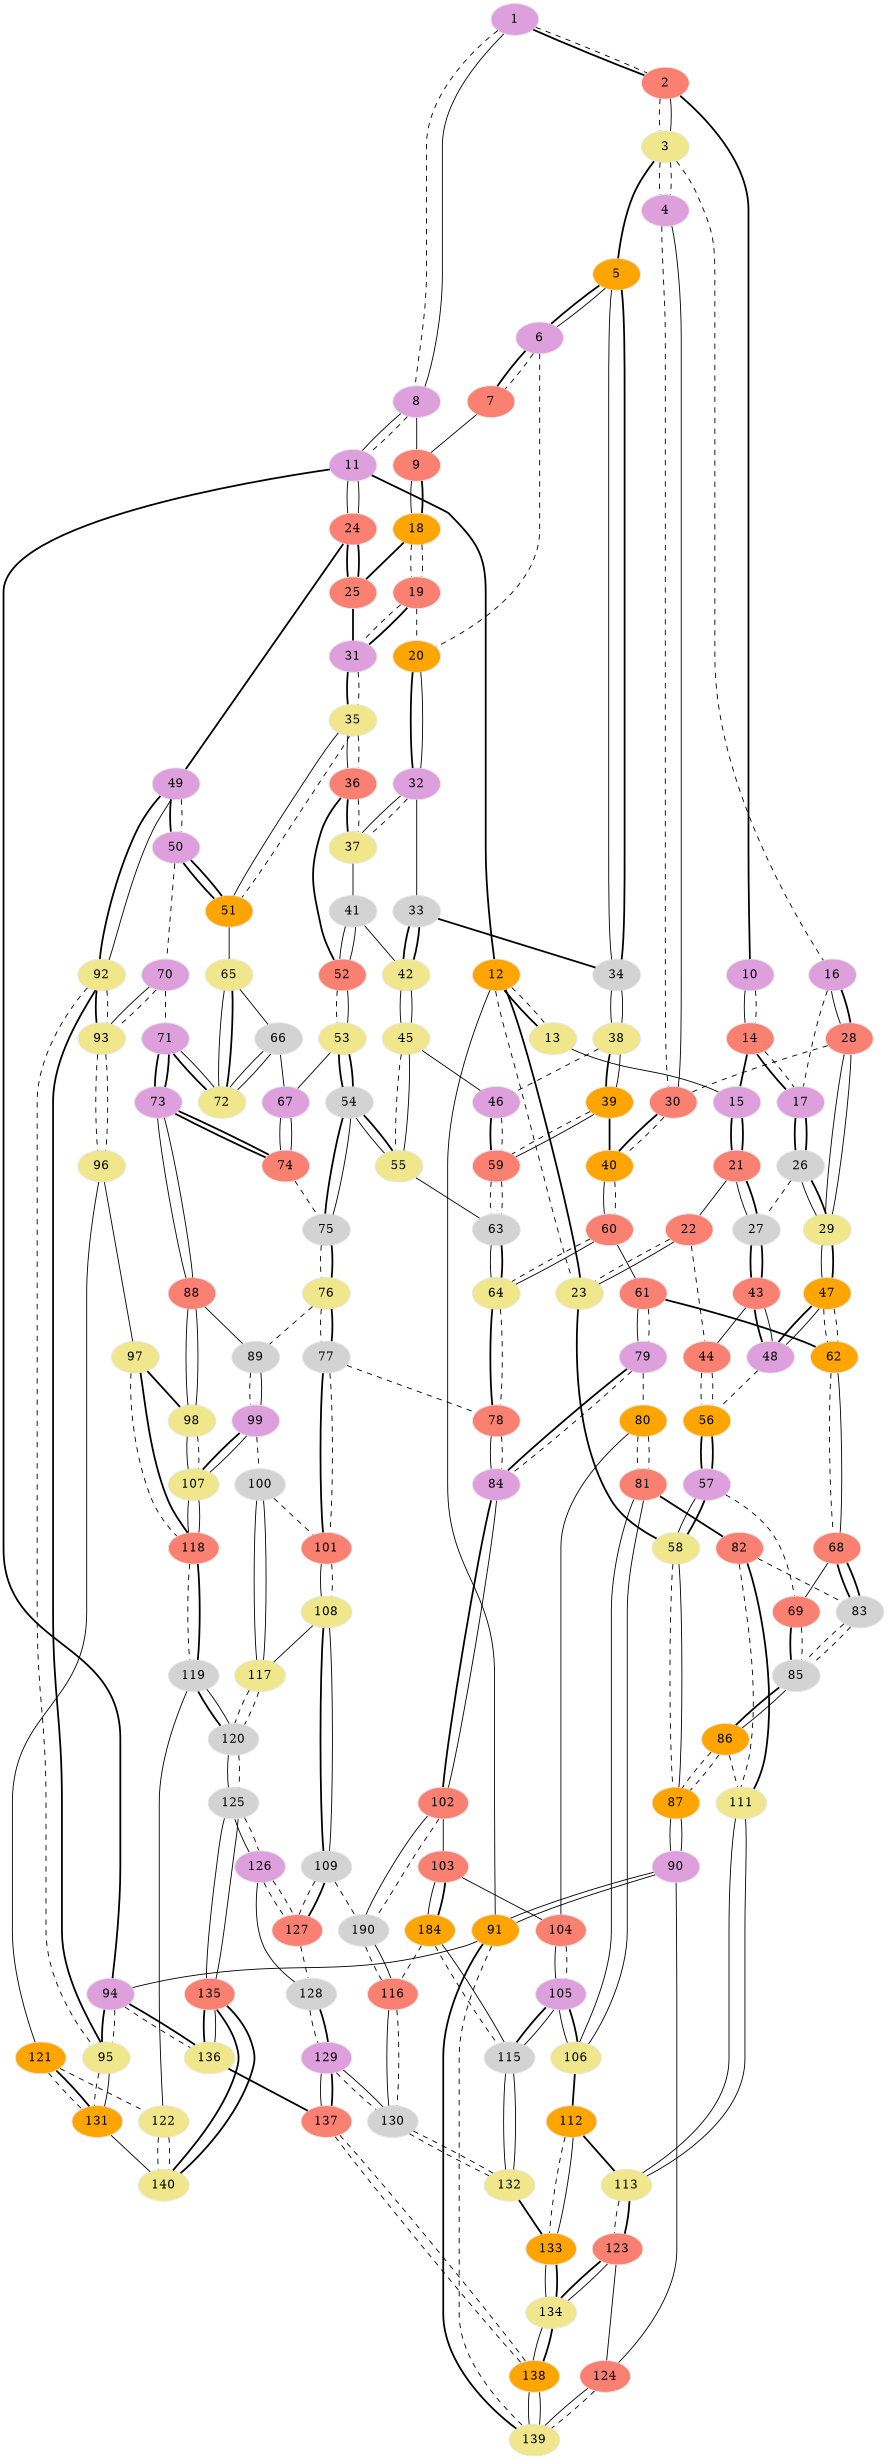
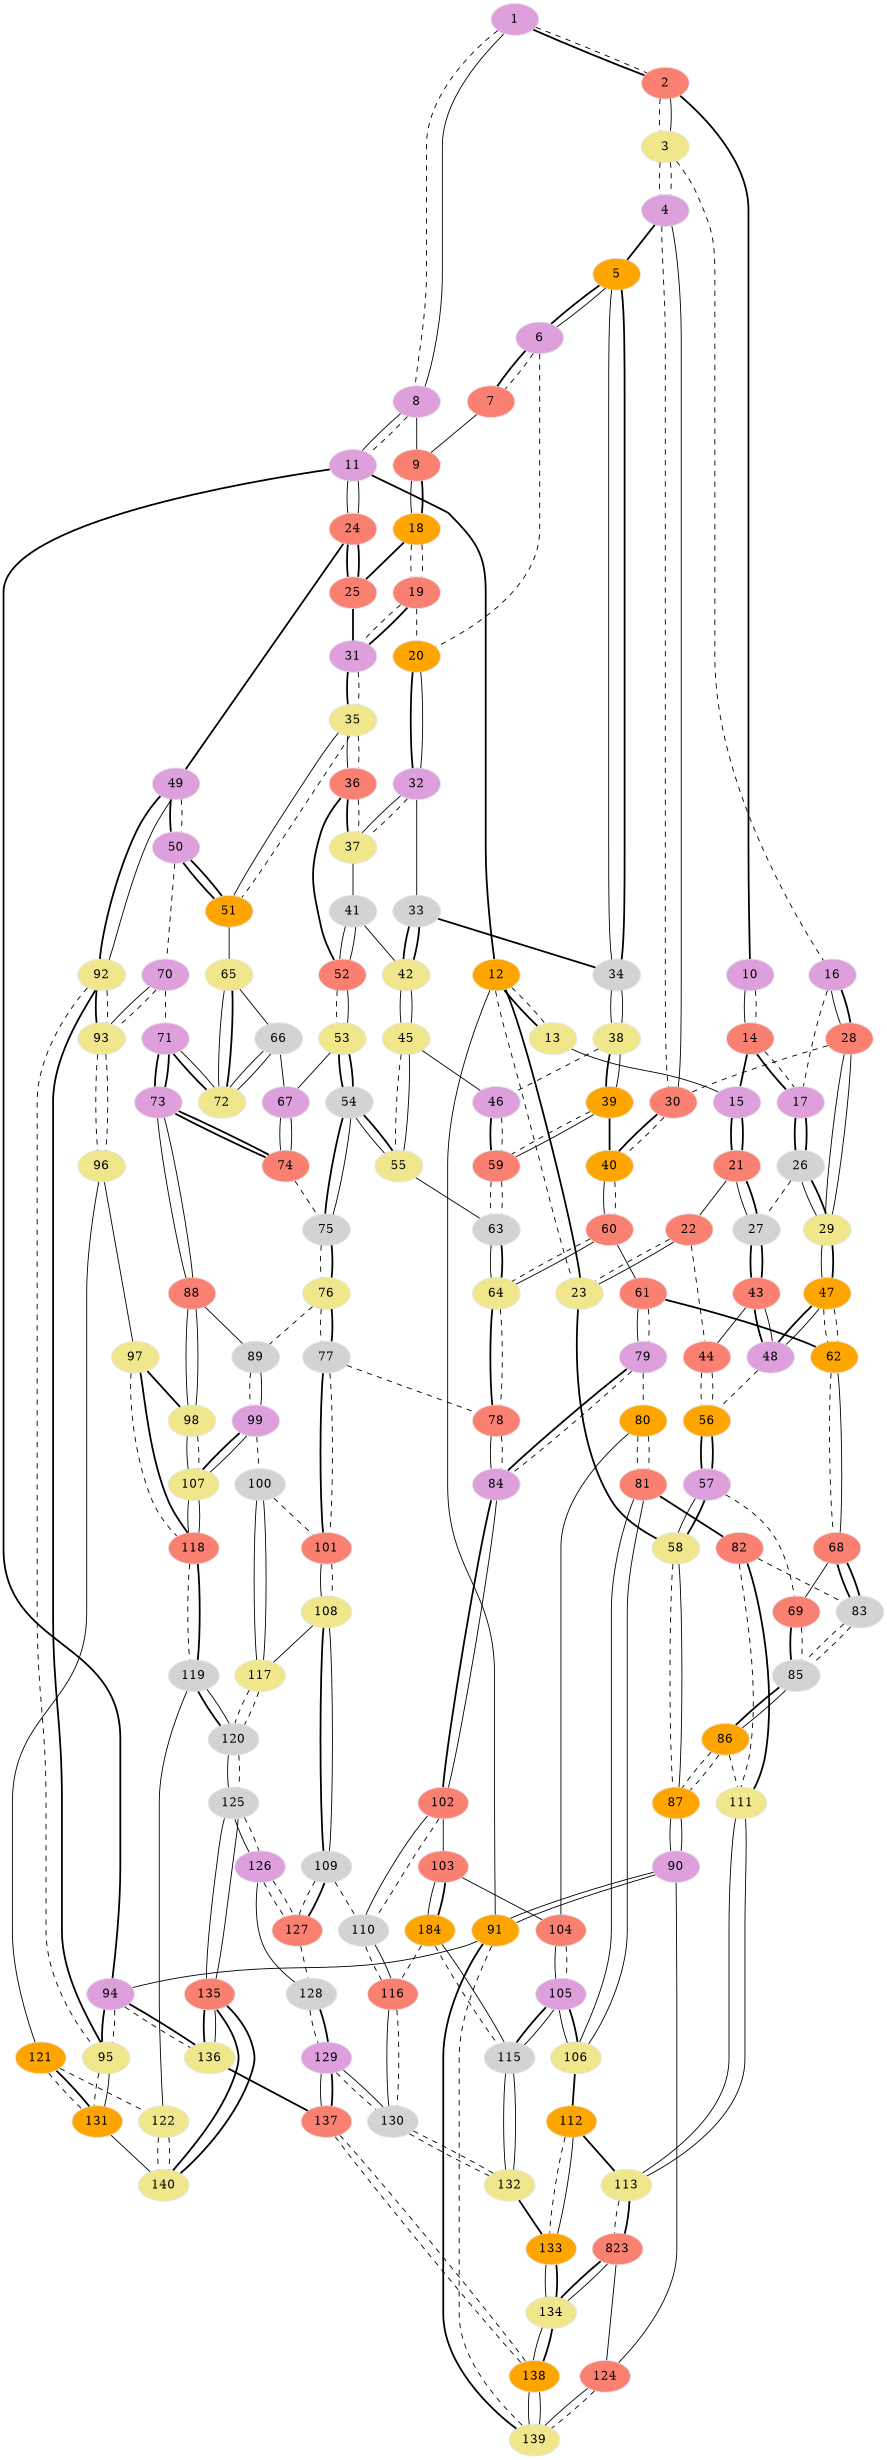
edge "3" -- "5": now "4" -- "5"
node "190": label "190" -> "110"
node "123": label "123" -> "823"
